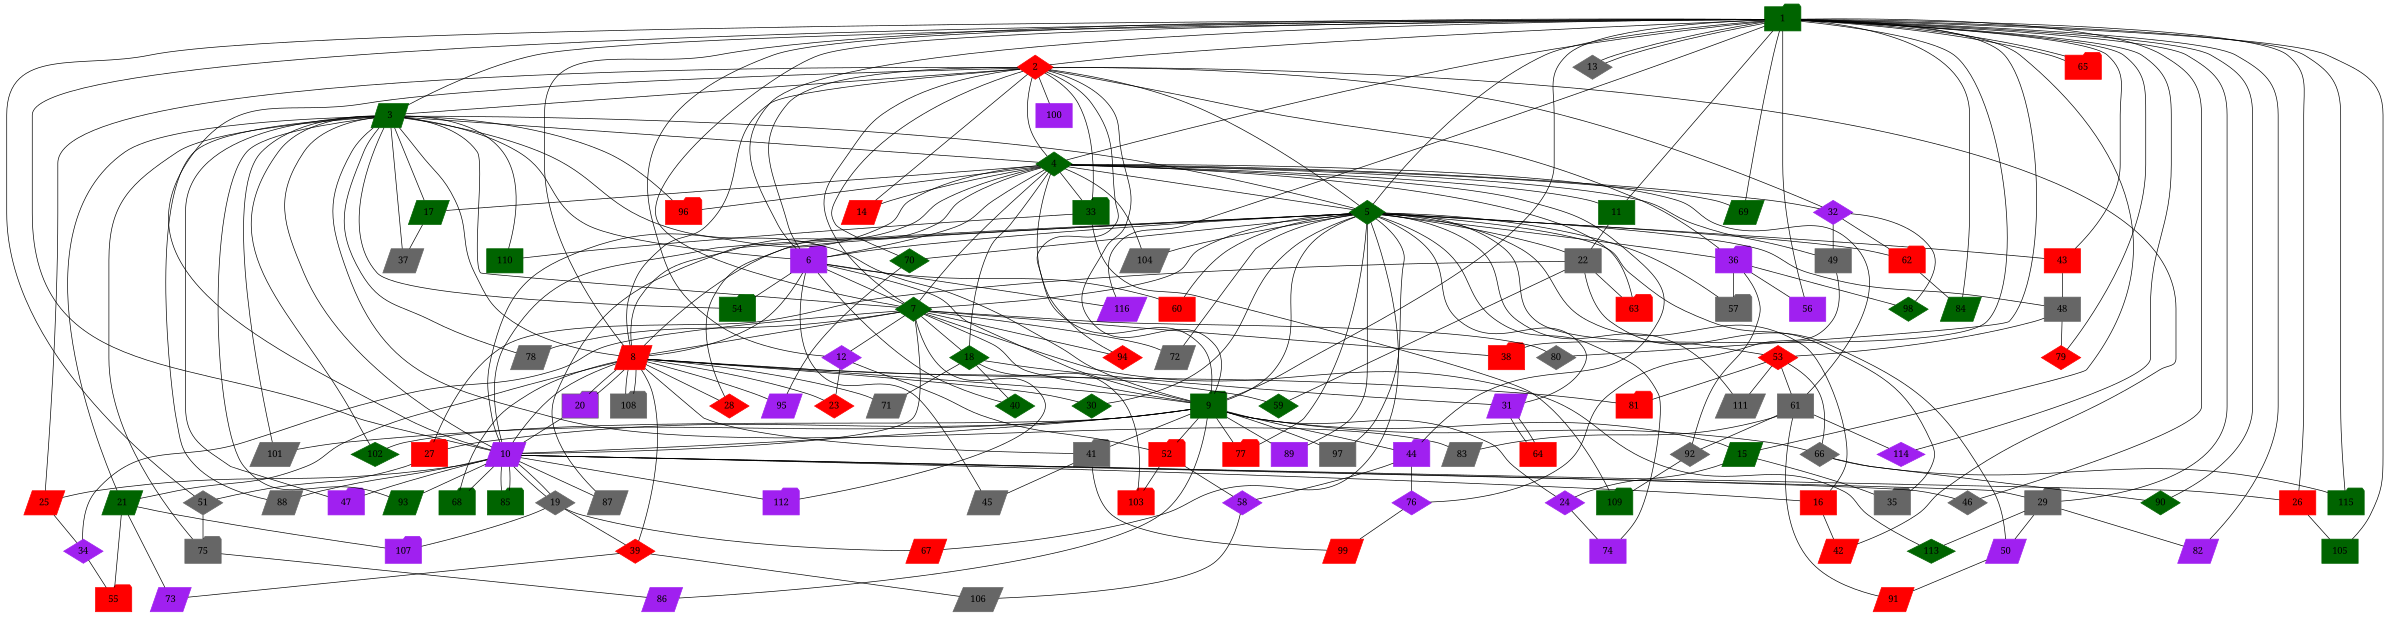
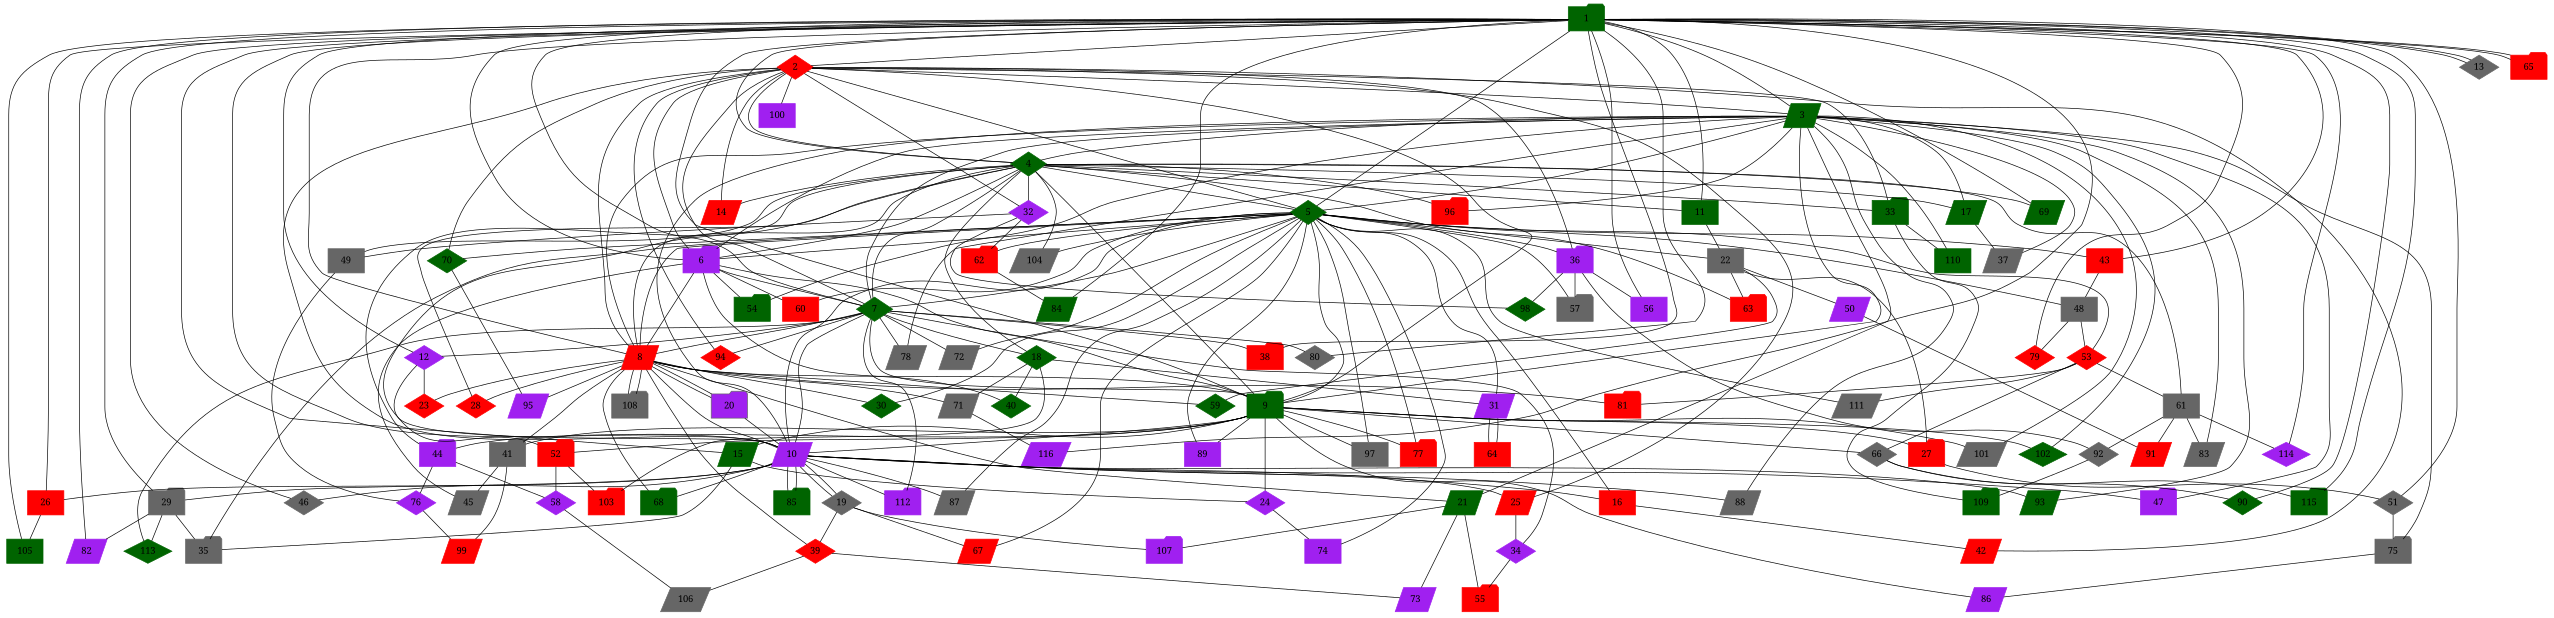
edge "6" -- "116": now "71" -- "116"
edge "29" -- "50": now "29" -- "35"
